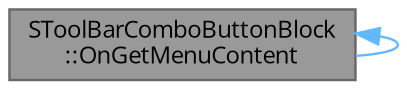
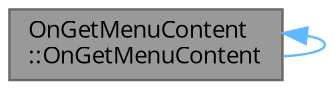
node "SToolBarComboButtonBlock ::OnGetMenuContent": label "SToolBarComboButtonBlock ::OnGetMenuContent" -> "OnGetMenuContent ::OnGetMenuContent"
